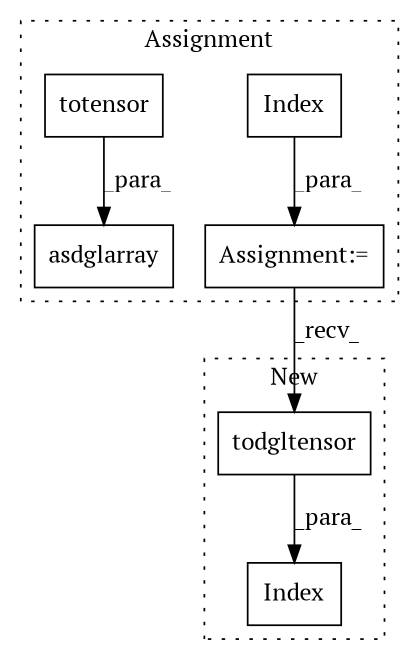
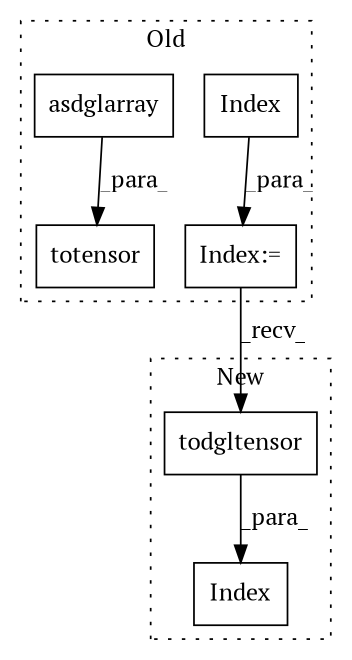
cluster "Assignment": label "Assignment" -> "Old"
edge "totensor" -> "asdglarray": reversed
node "Assignment:=": label "Assignment:=" -> "Index:="
